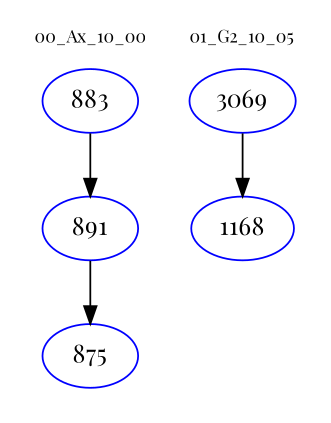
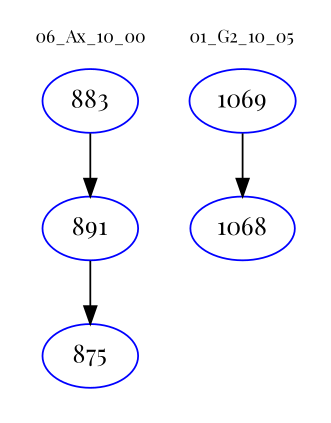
cluster "00_Ax_10_00": label "00_Ax_10_00" -> "06_Ax_10_00"
node "3069": label "3069" -> "1069"
node "1168": label "1168" -> "1068"
